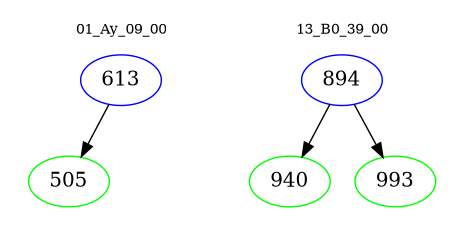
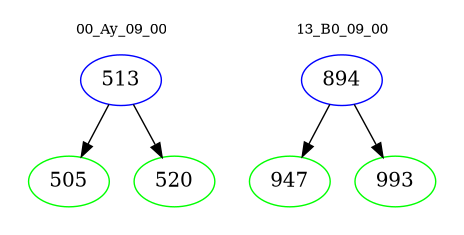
cluster "01_Ay_09_00": label "01_Ay_09_00" -> "00_Ay_09_00"
cluster "13_B0_39_00": label "13_B0_39_00" -> "13_B0_09_00"
node "613": label "613" -> "513"
node "520": added
node "940": label "940" -> "947"
